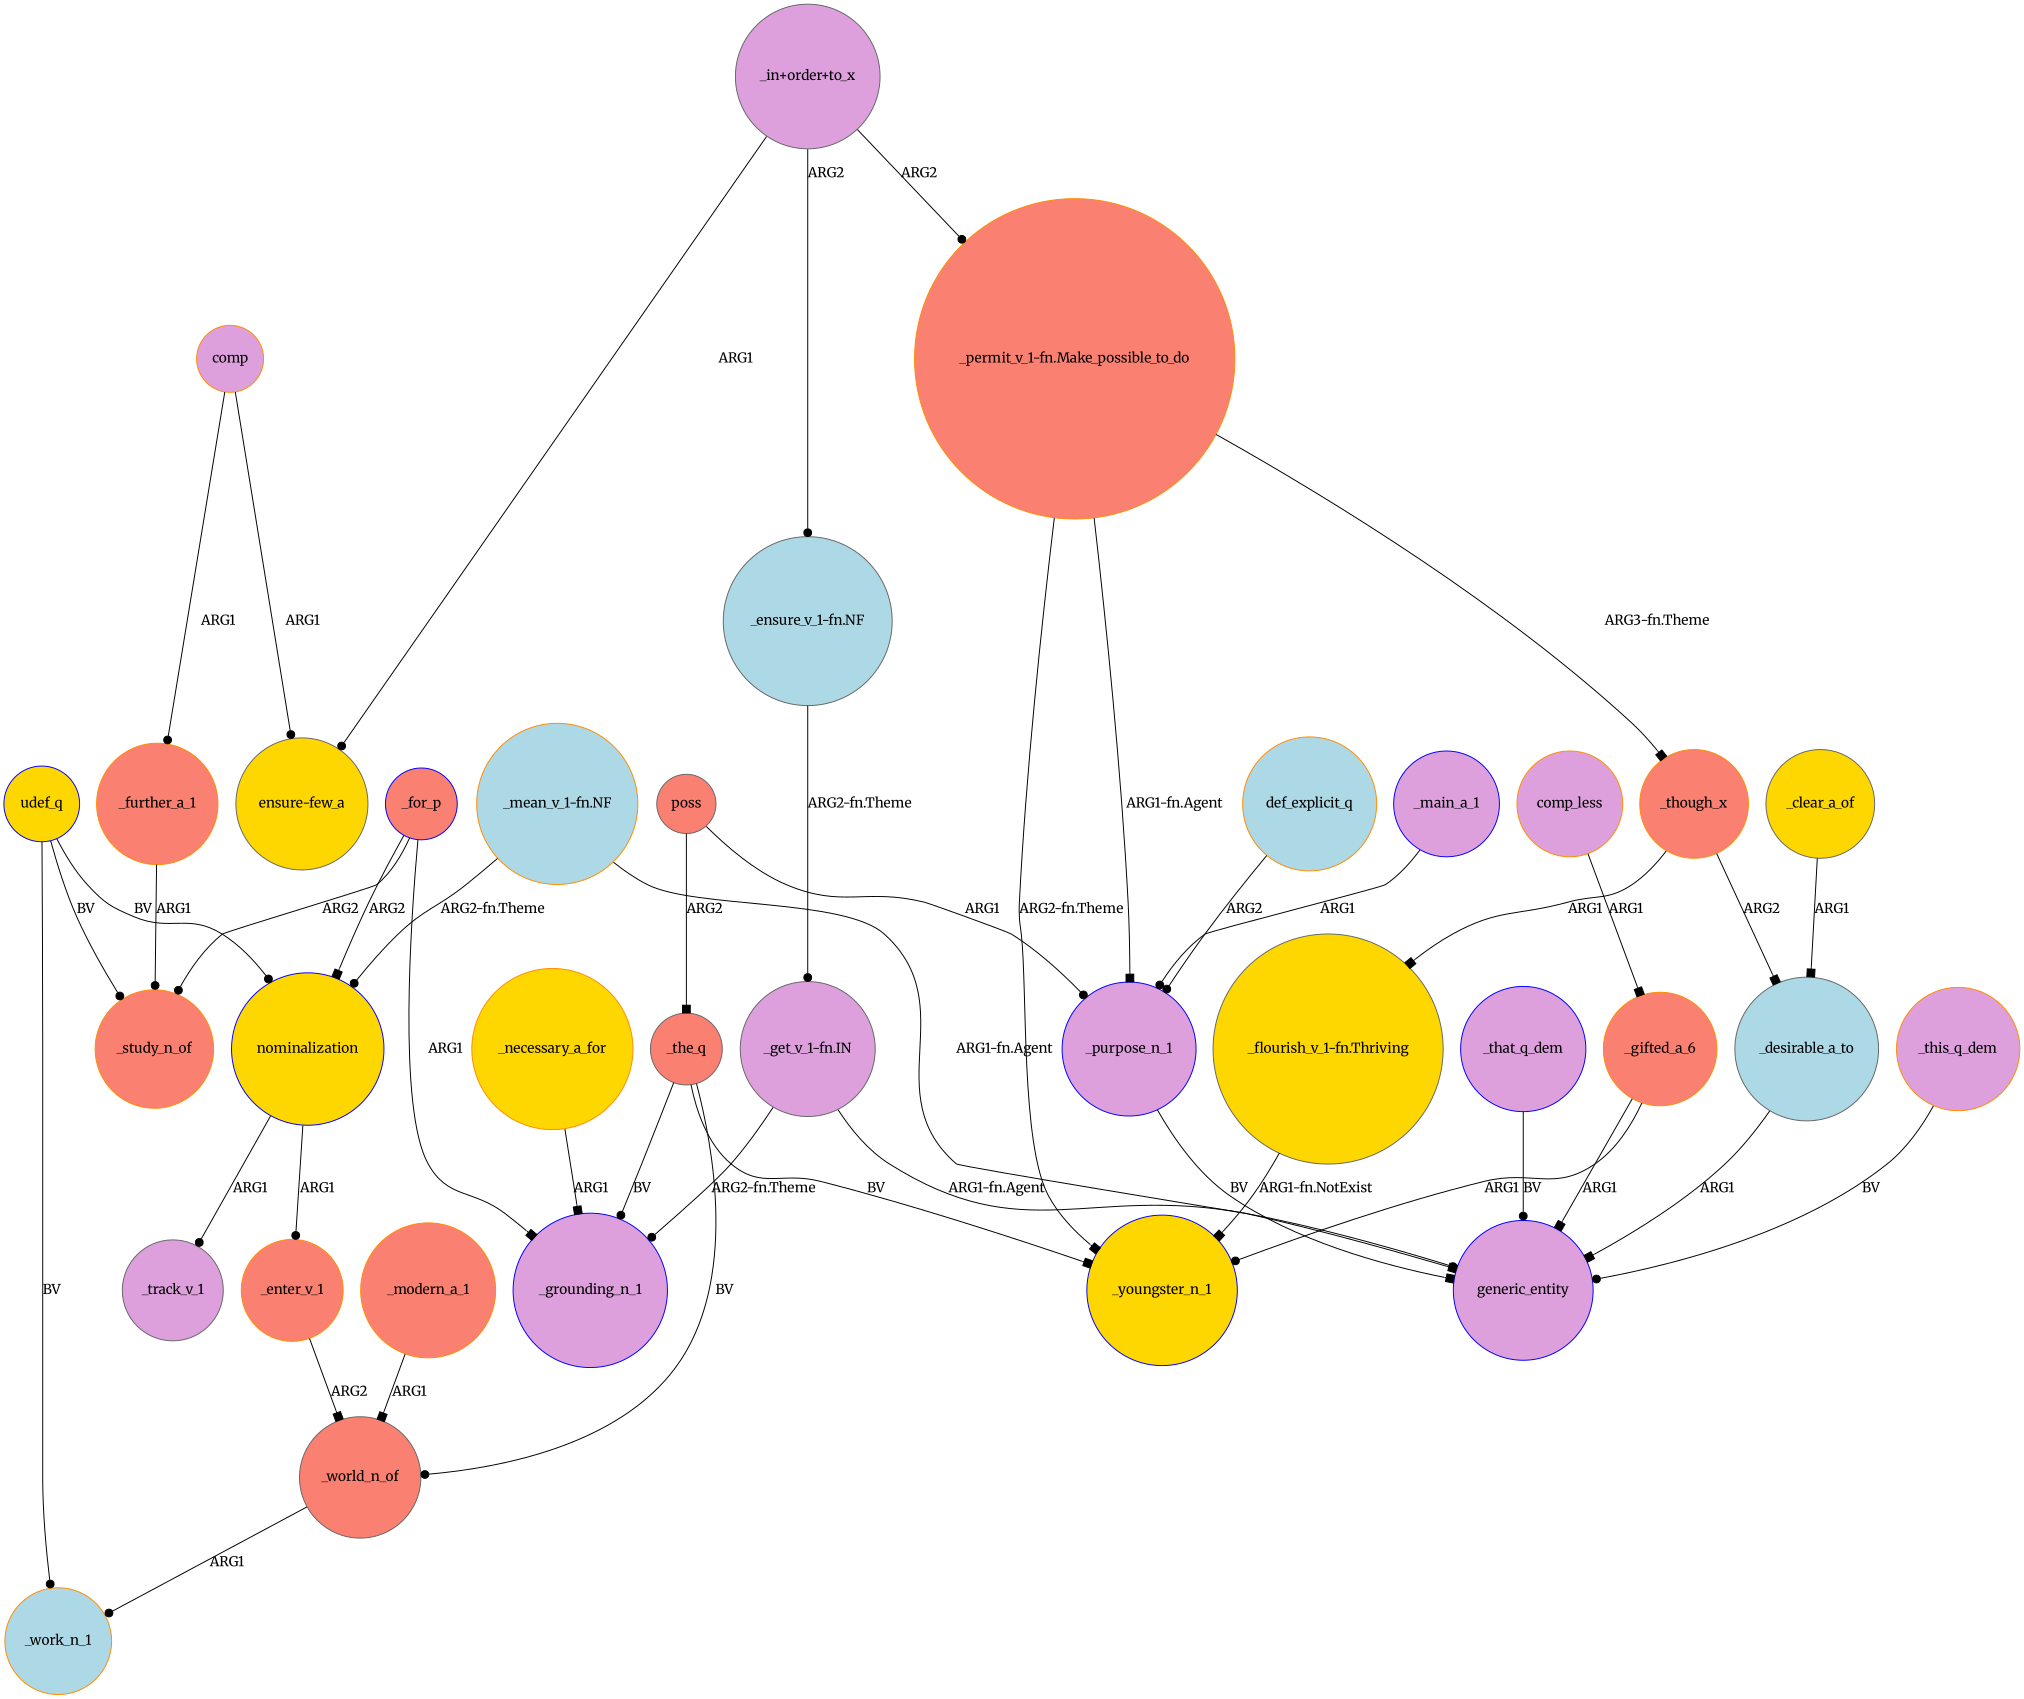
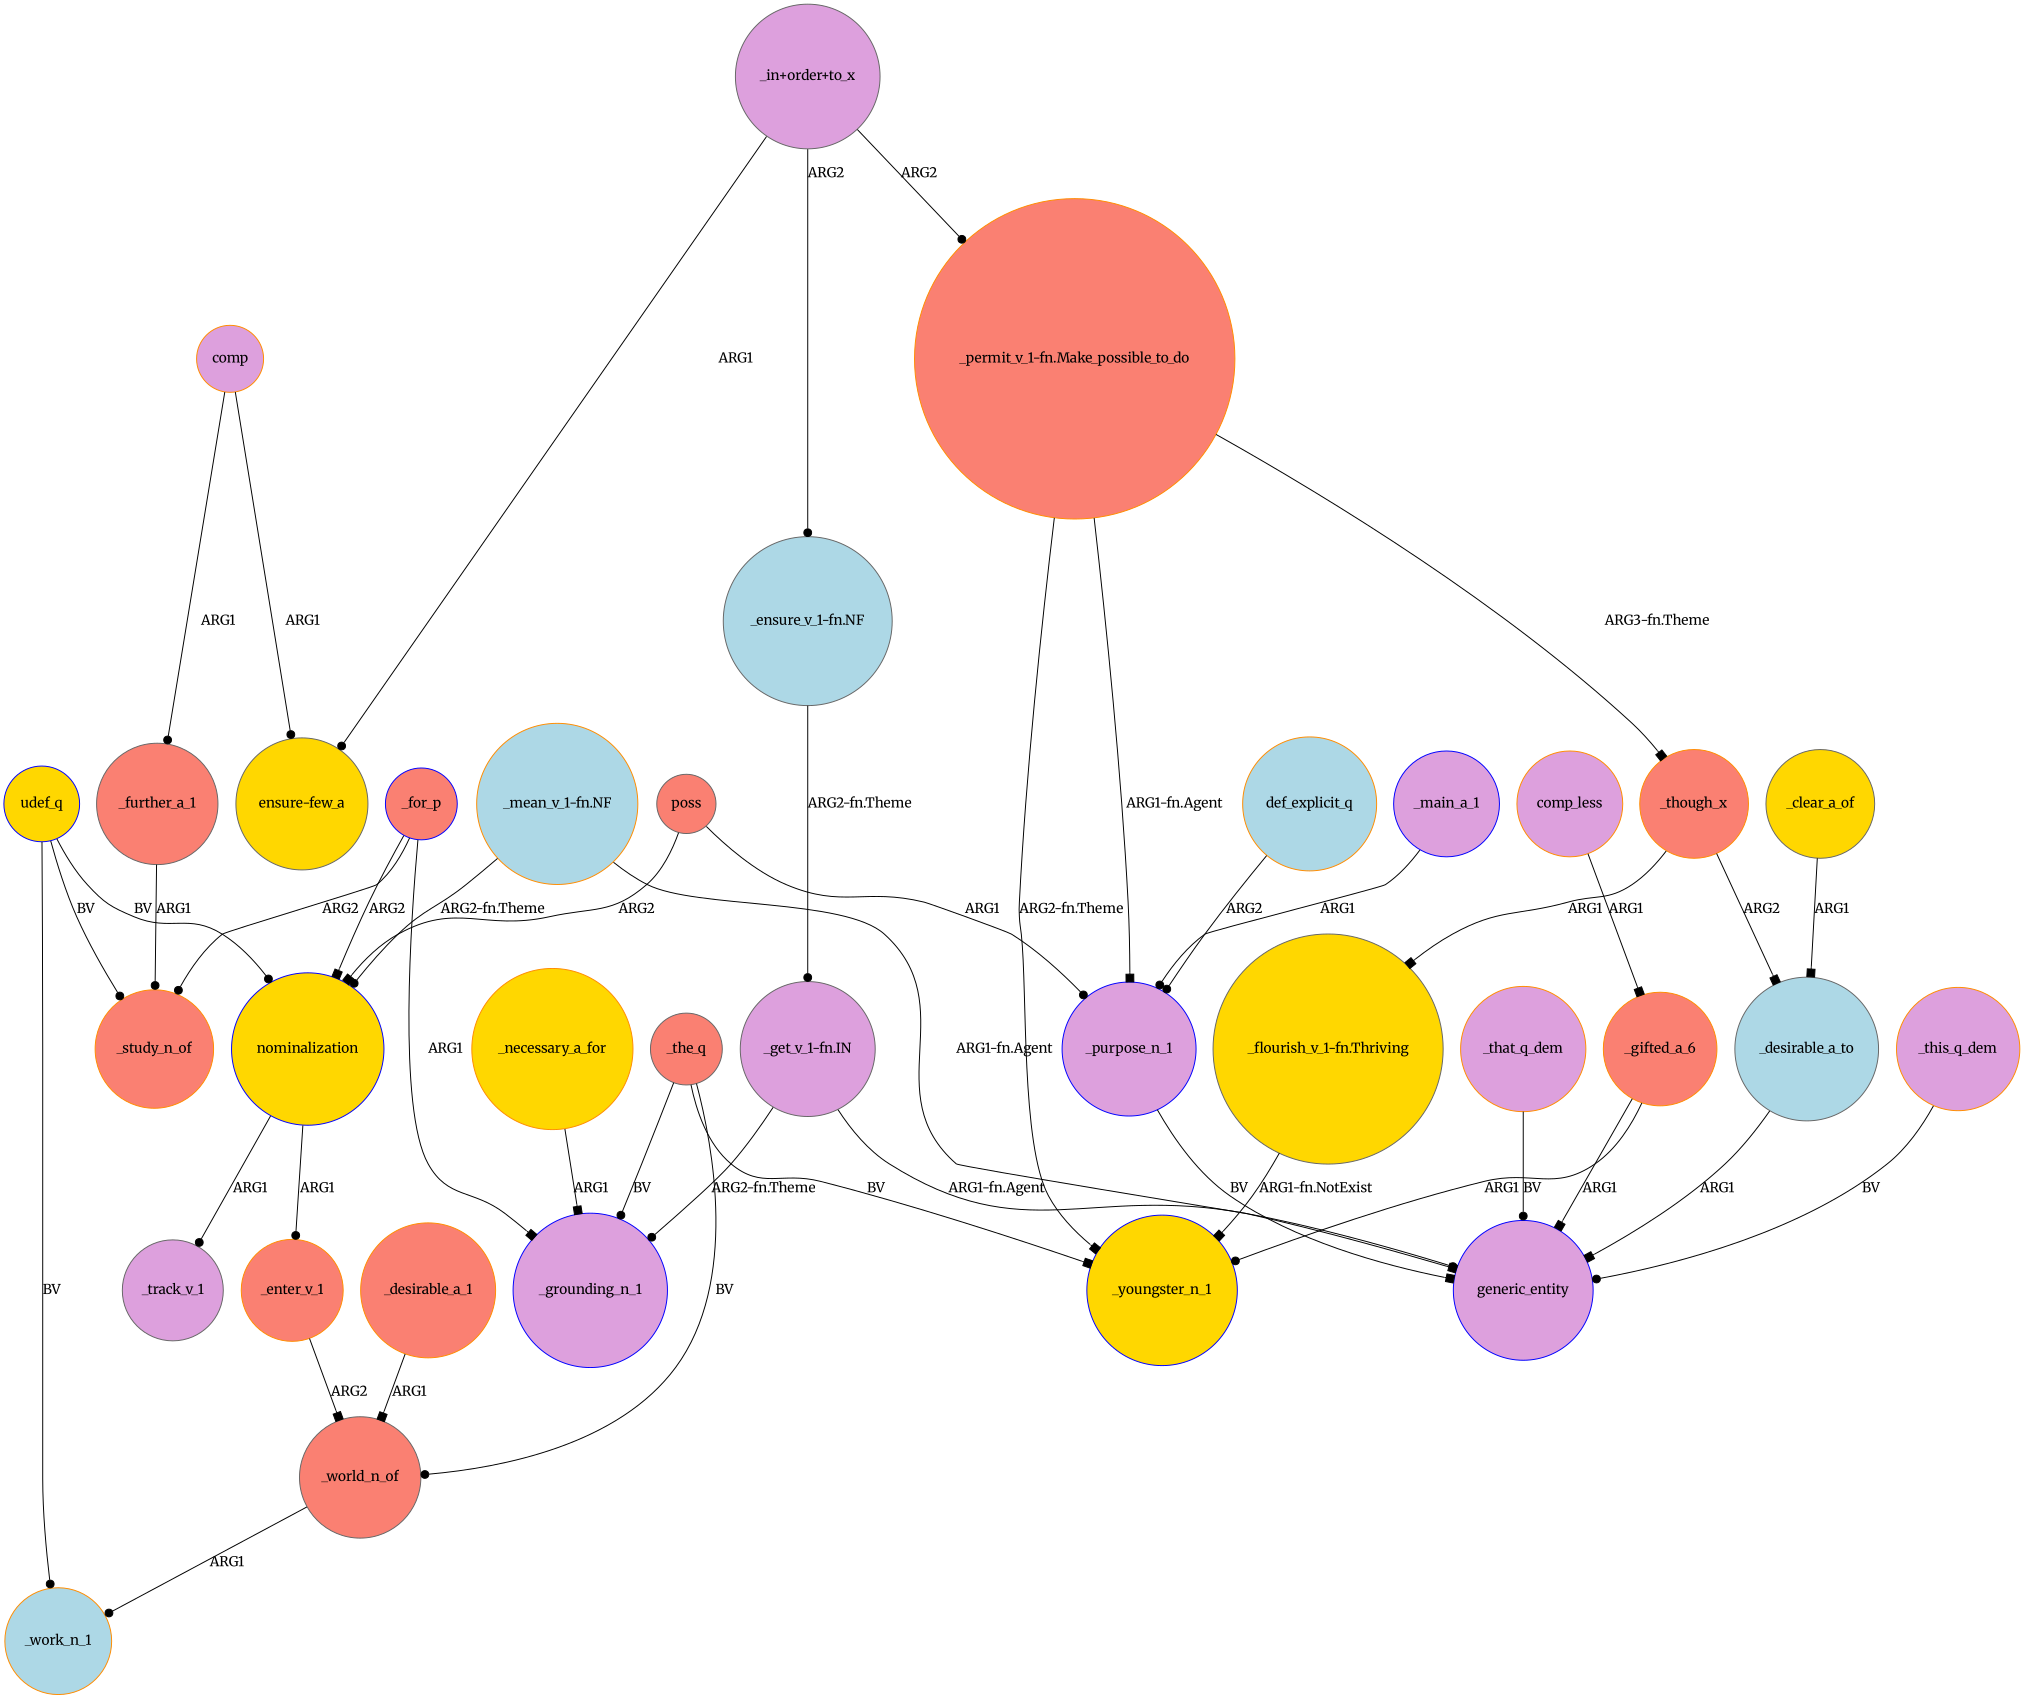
node "_further_a_1": color darkorange -> gray40
edge "poss" -> "_the_q": now "poss" -> "nominalization"
node "_that_q_dem": color blue -> darkorange
node "_modern_a_1": label "_modern_a_1" -> "_desirable_a_1"
